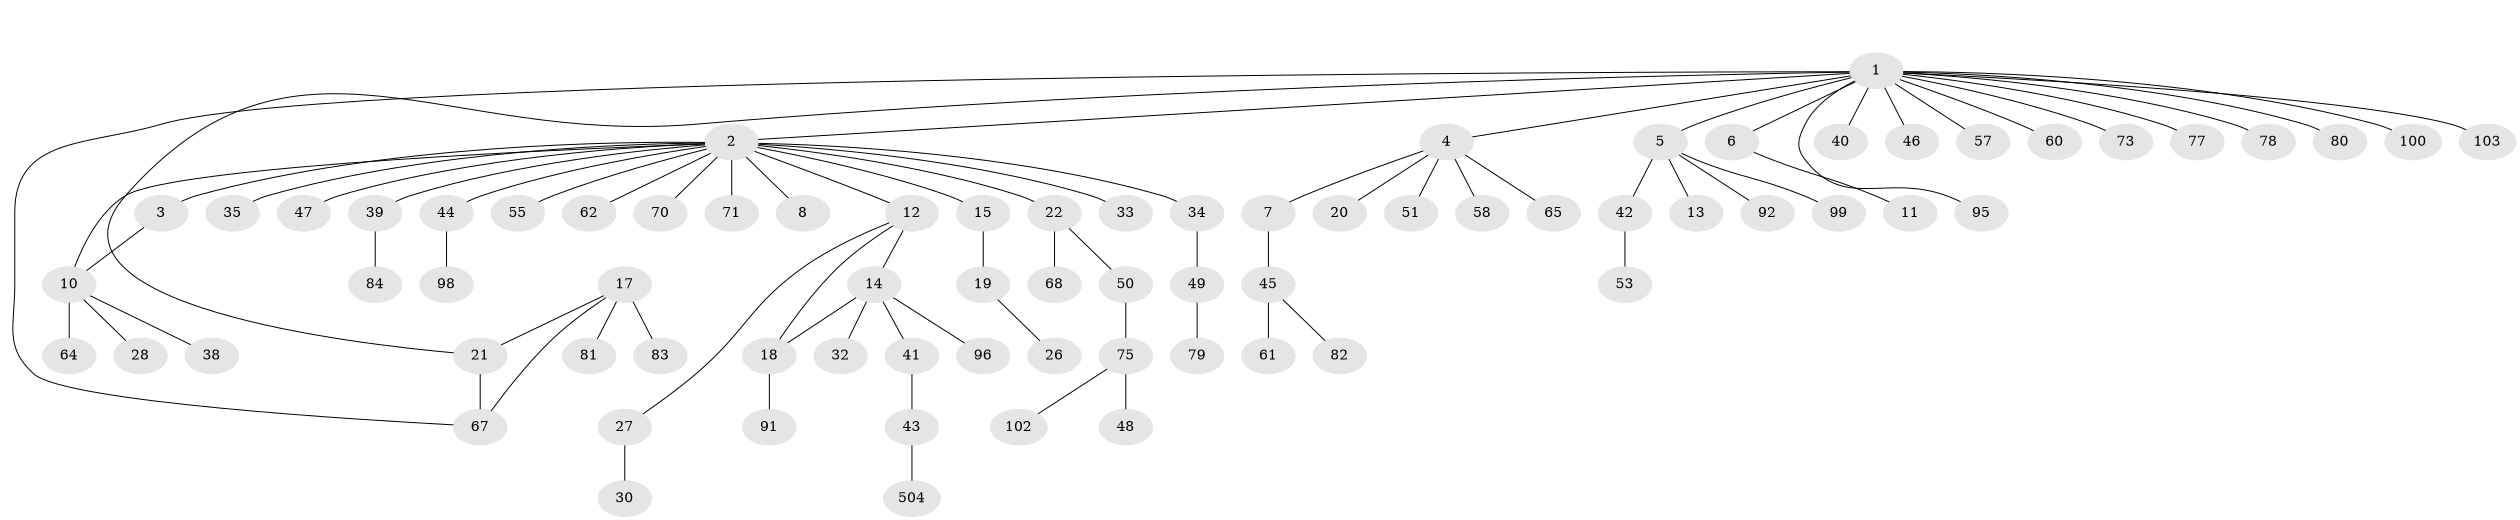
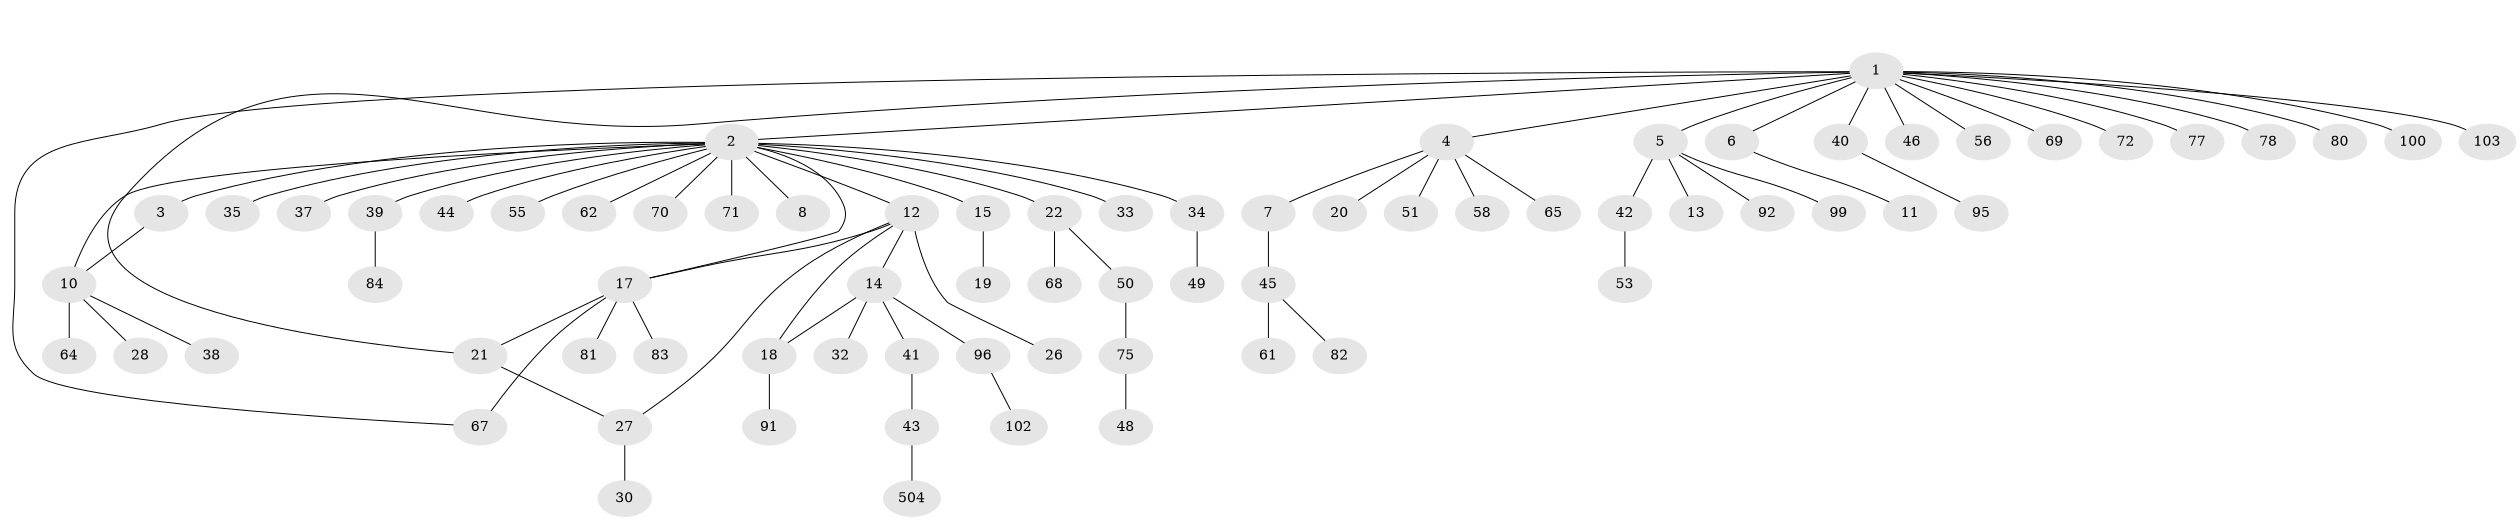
node "57": label "57" -> "56"
node "60": label "60" -> "69"
node "73": label "73" -> "72"
edge "1" -- "95": now "40" -- "95"
node "47": label "47" -> "37"
edge "2" -- "17": added
edge "12" -- "17": added
node "98": removed
edge "19" -- "26": now "12" -- "26"
node "79": removed
edge "75" -- "102": now "96" -- "102"
edge "21" -- "67": now "21" -- "27"
